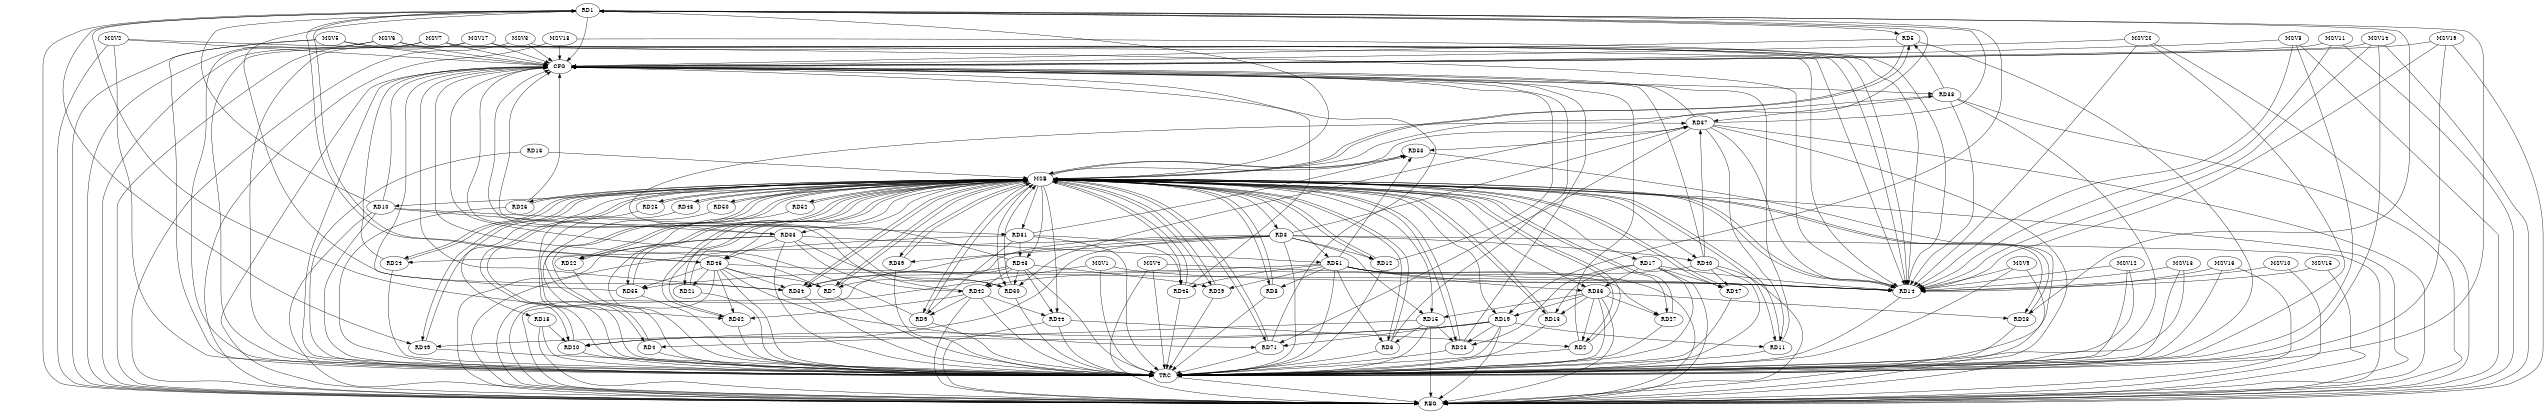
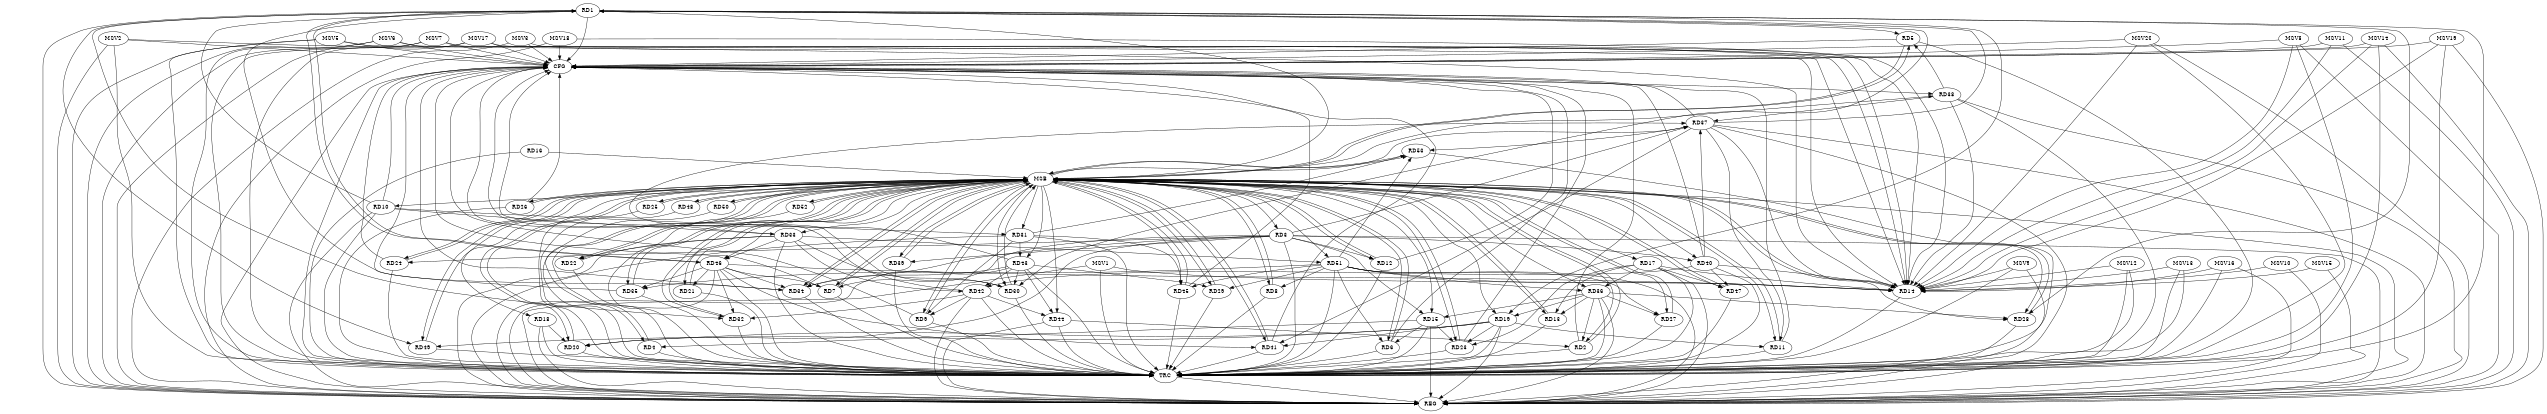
node "MSV4": removed
node "RD71": label "RD71" -> "RD41"
edge "RD40" -> "REG": now "RD40" -> "RD28"
